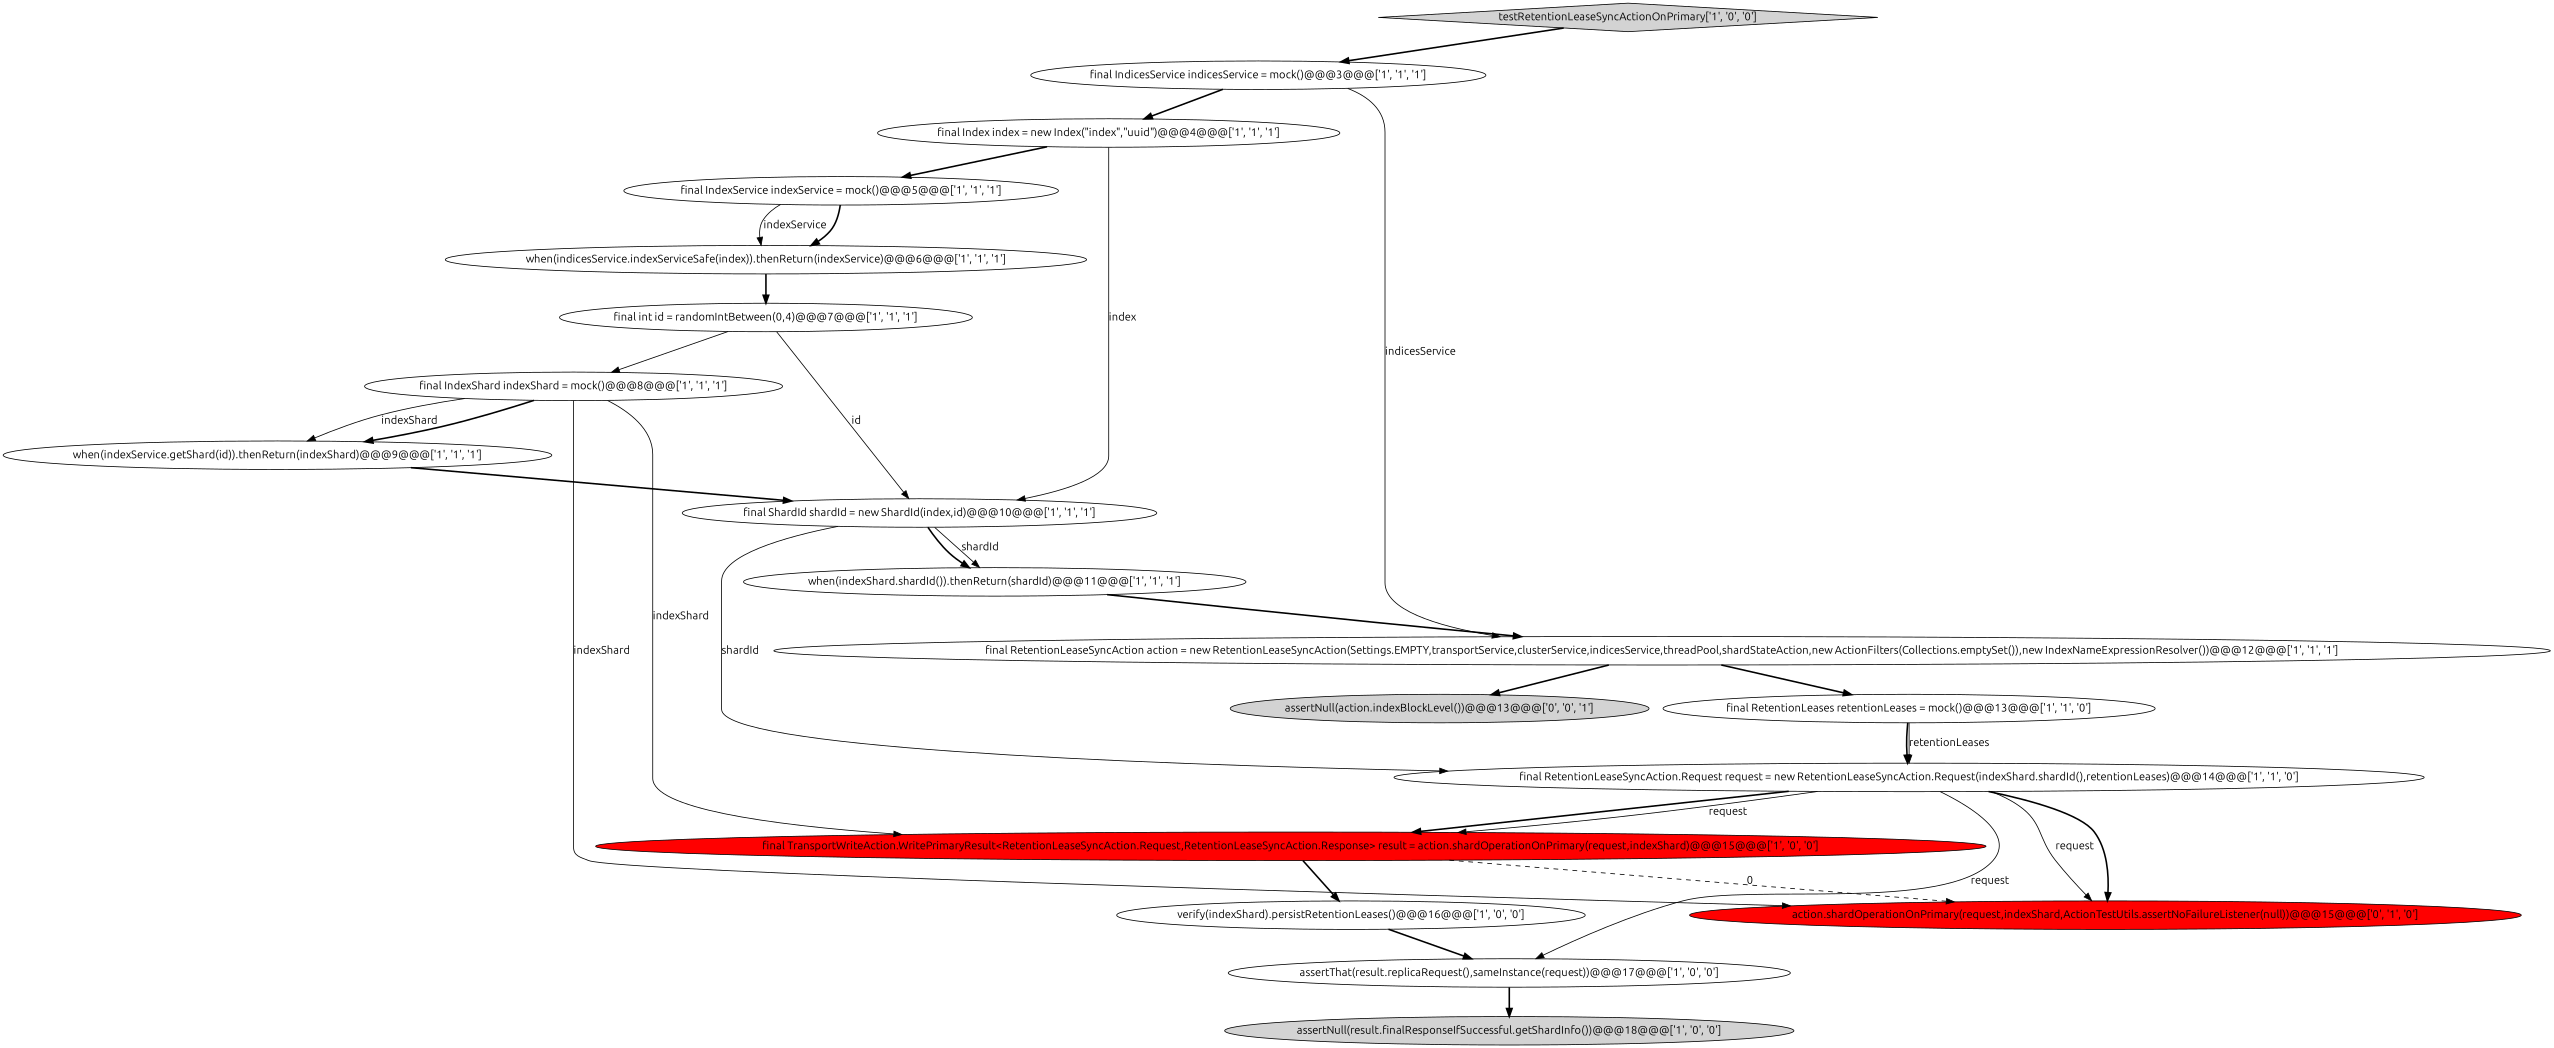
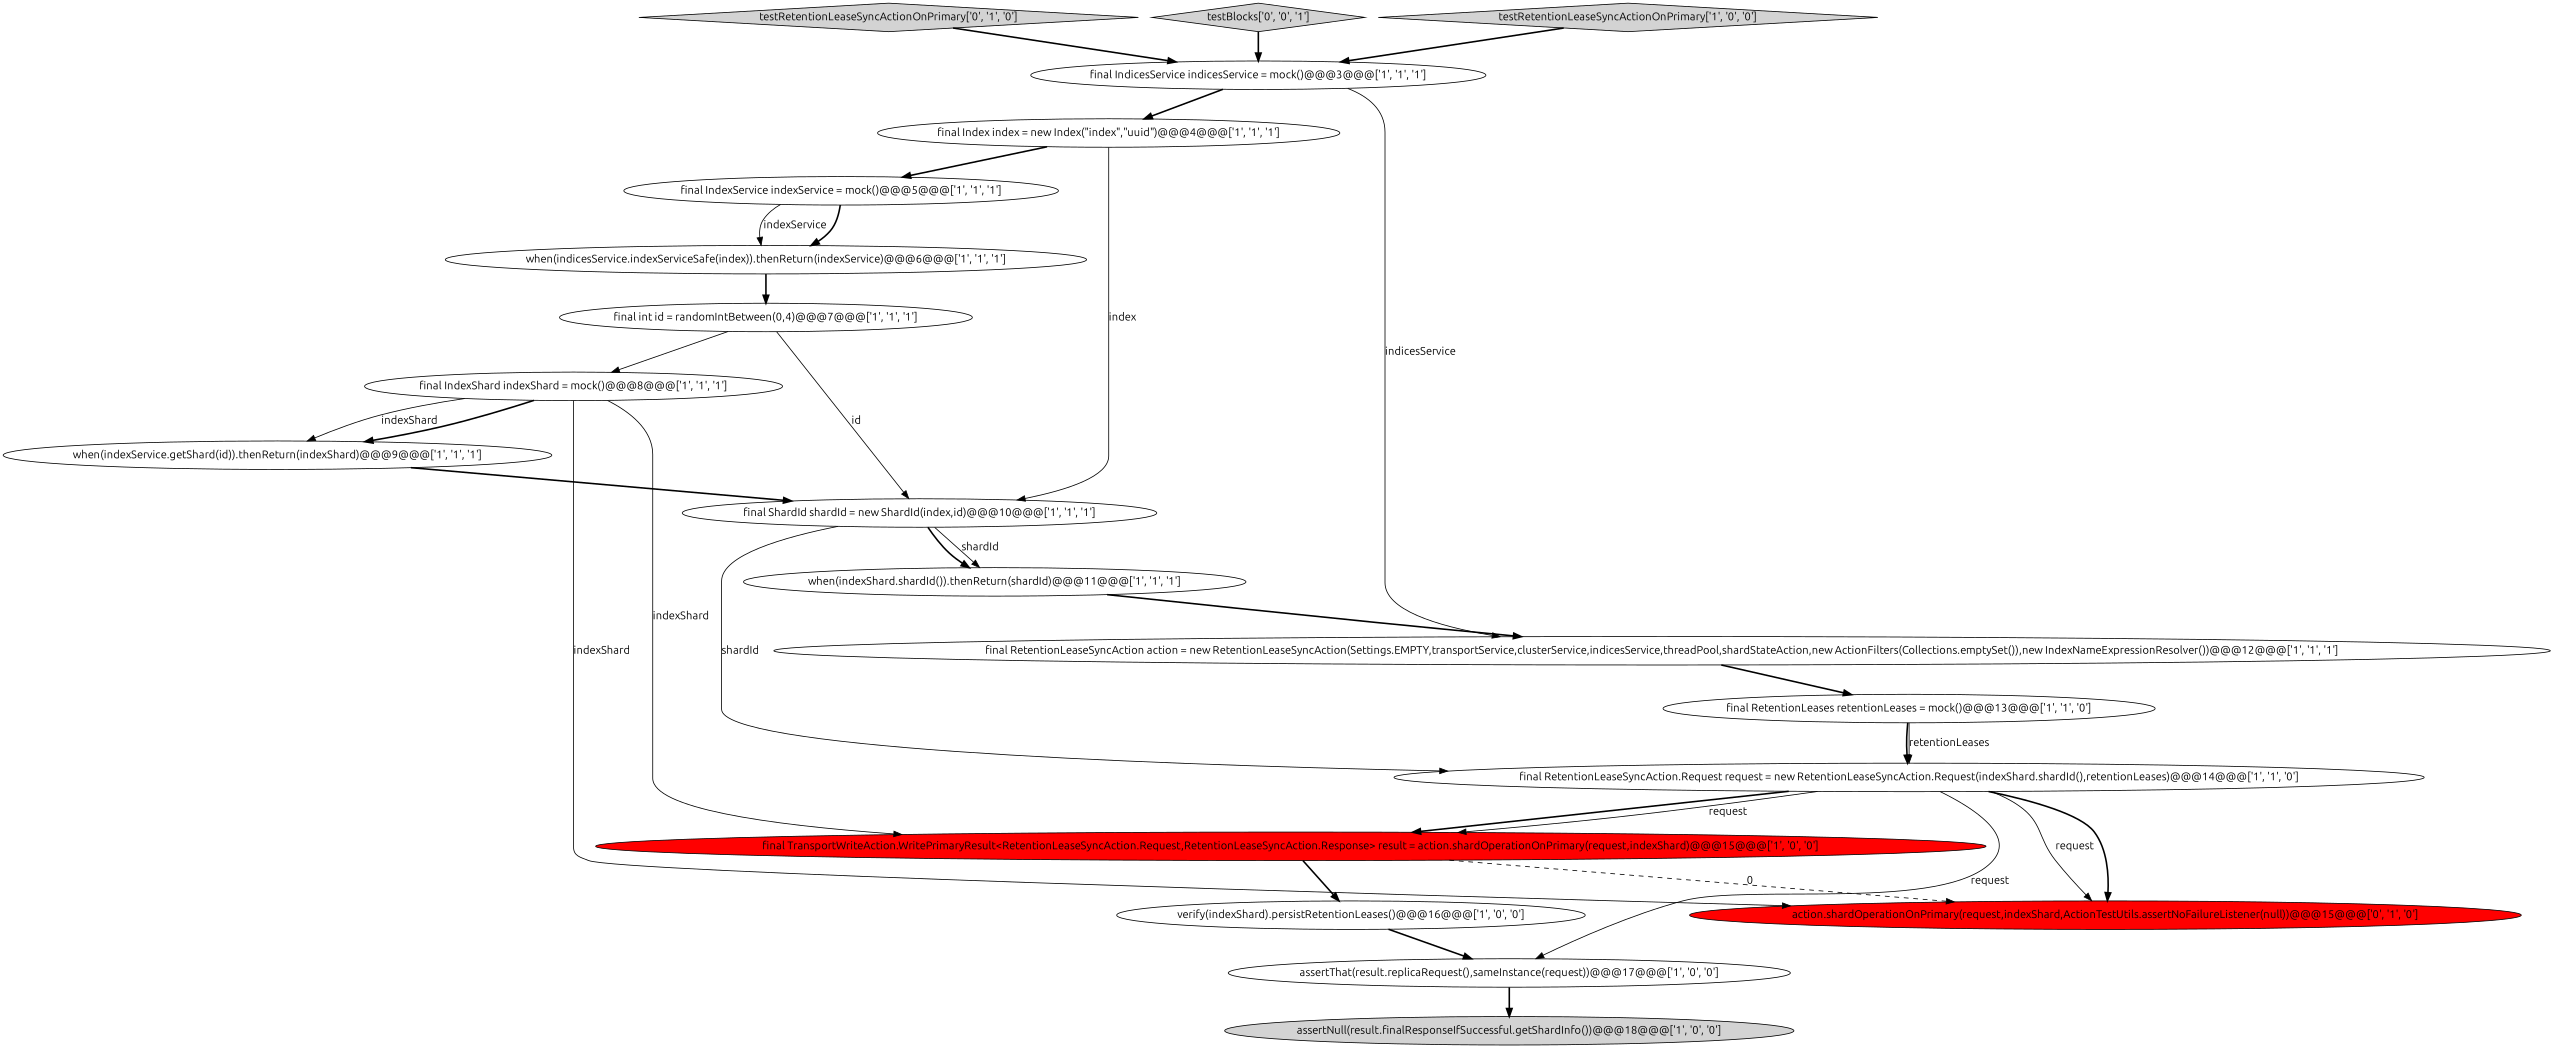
node "testRetentionLeaseSyncActionOnPrimary['0', '1', '0']": added
node "testBlocks['0', '0', '1']": added
node "assertNull(action.indexBlockLevel())@@@13@@@['0', '0', '1']": removed
